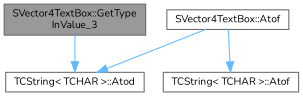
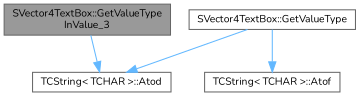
node "SVector4TextBox::GetType InValue_3": label "SVector4TextBox::GetType InValue_3" -> "SVector4TextBox::GetValueType InValue_3"
node "SVector4TextBox::Atof": label "SVector4TextBox::Atof" -> "SVector4TextBox::GetValueType"
